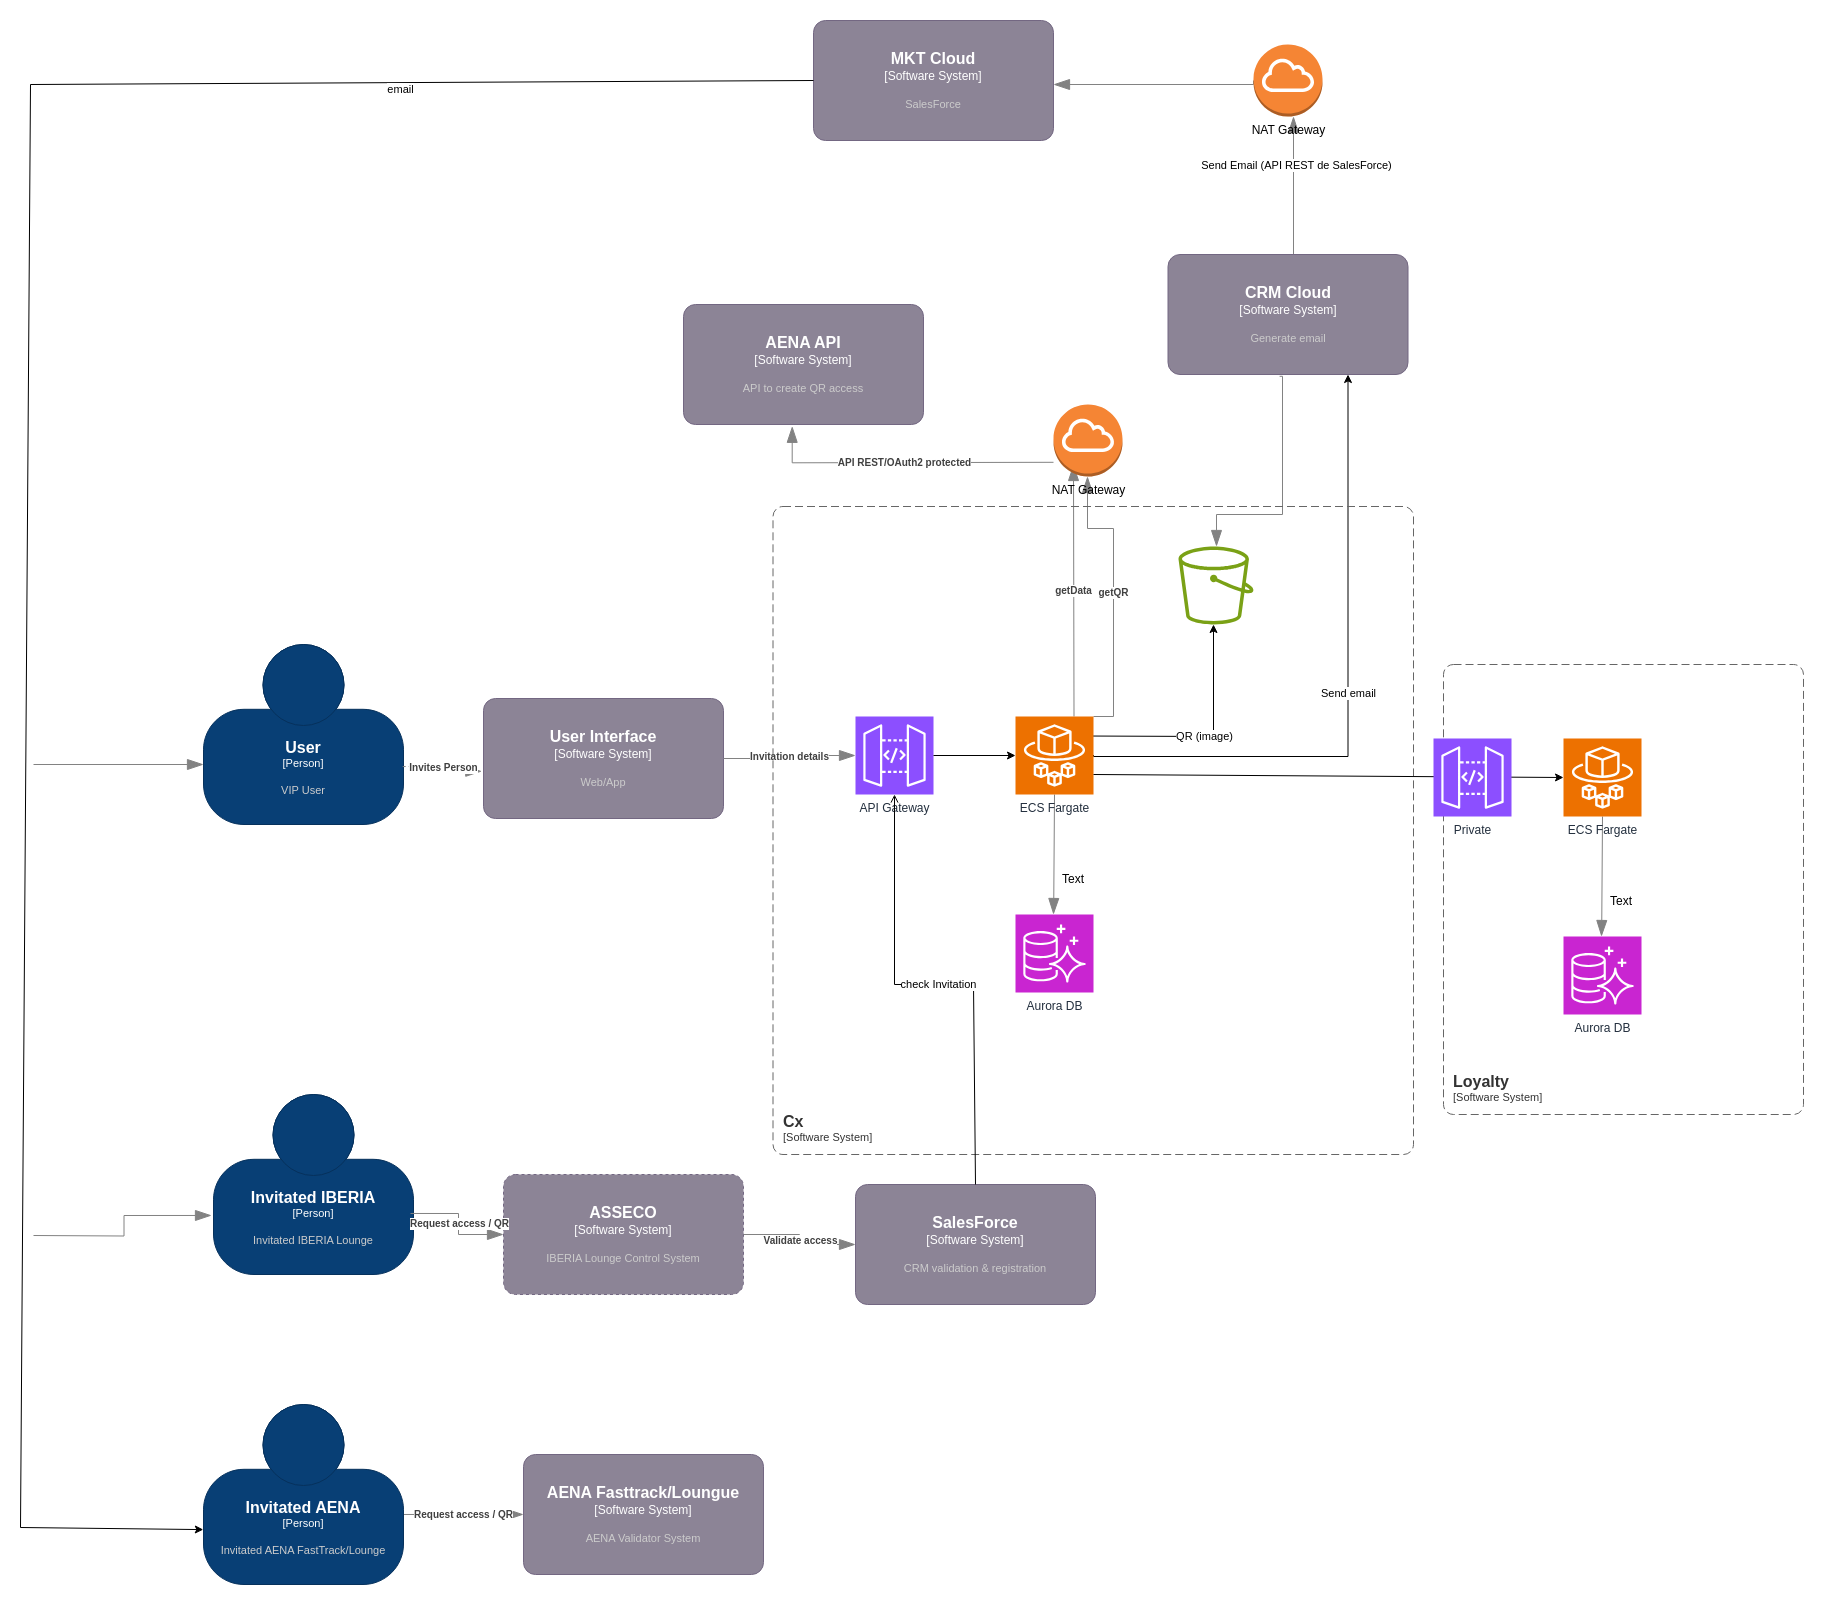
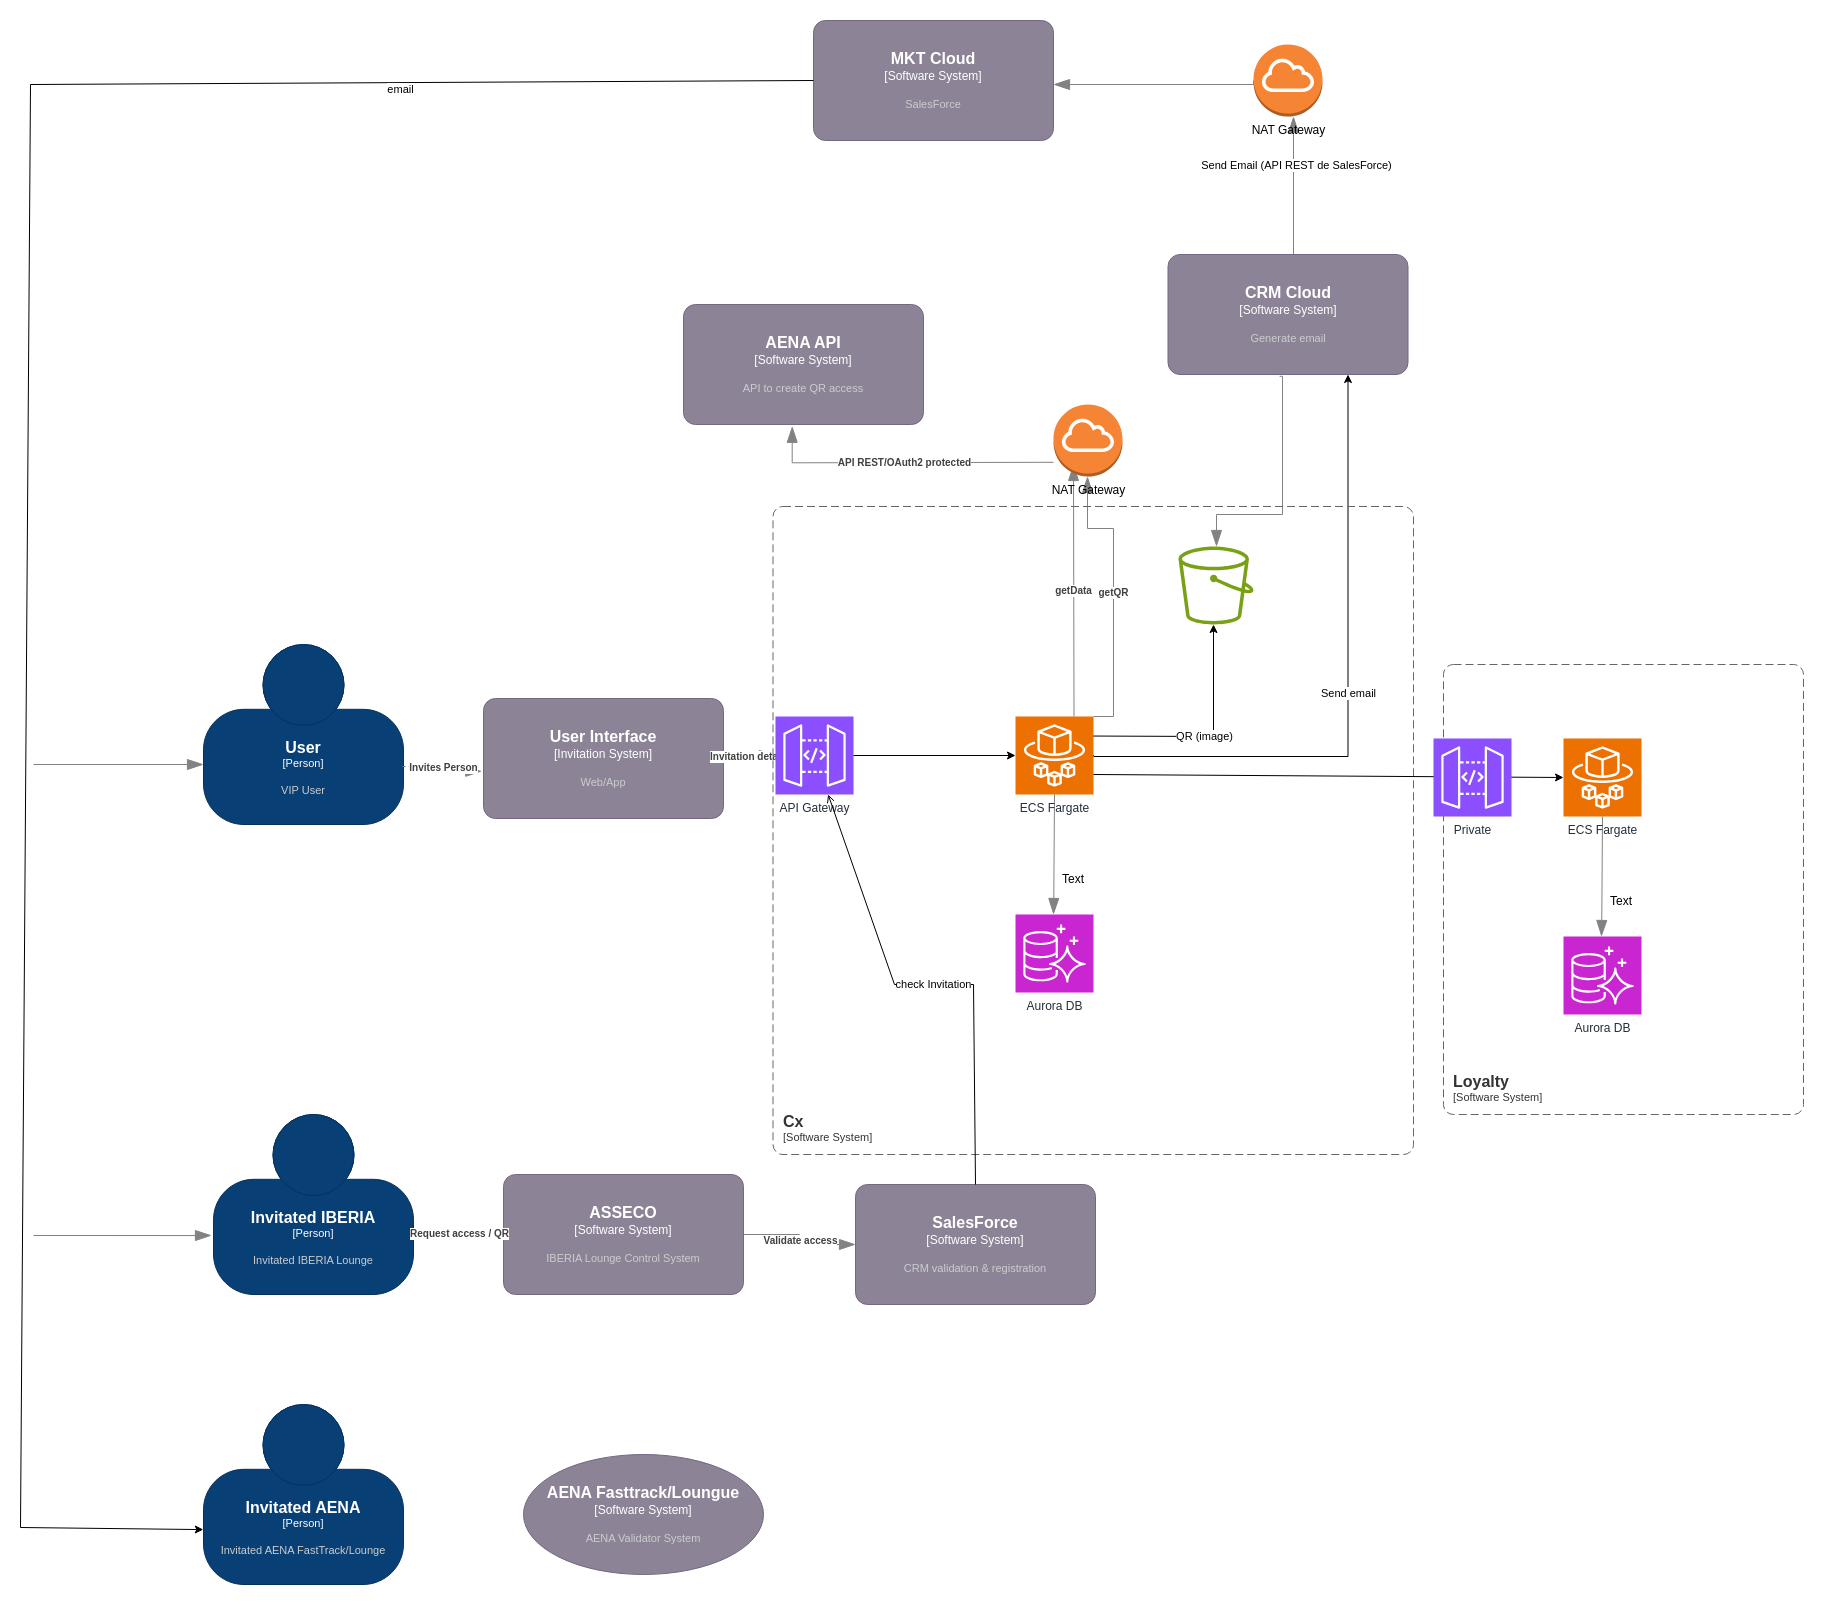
node "API Gateway": moved (895, 756) -> (815, 756)
node "User Interface [Software System] Web/App": label "User Interface [Software System] Web/App" -> "User Interface [Invitation System] Web/App"
node "Invitated IBERIA [Person] Invitated IBERIA Lounge": moved (314, 1185) -> (314, 1205)
node "ASSECO [Software System] IBERIA Lounge Control System": style dashed -> solid
edge "Invitated AENA [Person] Invitated AENA FastTrack/Lounge" -> "AENA Fasttrack/Loungue [Software System] AENA Validator System": removed, label "Request access / QR"
node "AENA Fasttrack/Loungue [Software System] AENA Validator System": shape rounded rectangle -> ellipse
